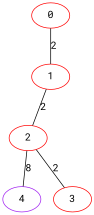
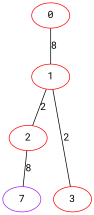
edge "0" -- "1": label "2" -> "8"
edge "2" -- "3": now "1" -- "3"
node "4": label "4" -> "7"
